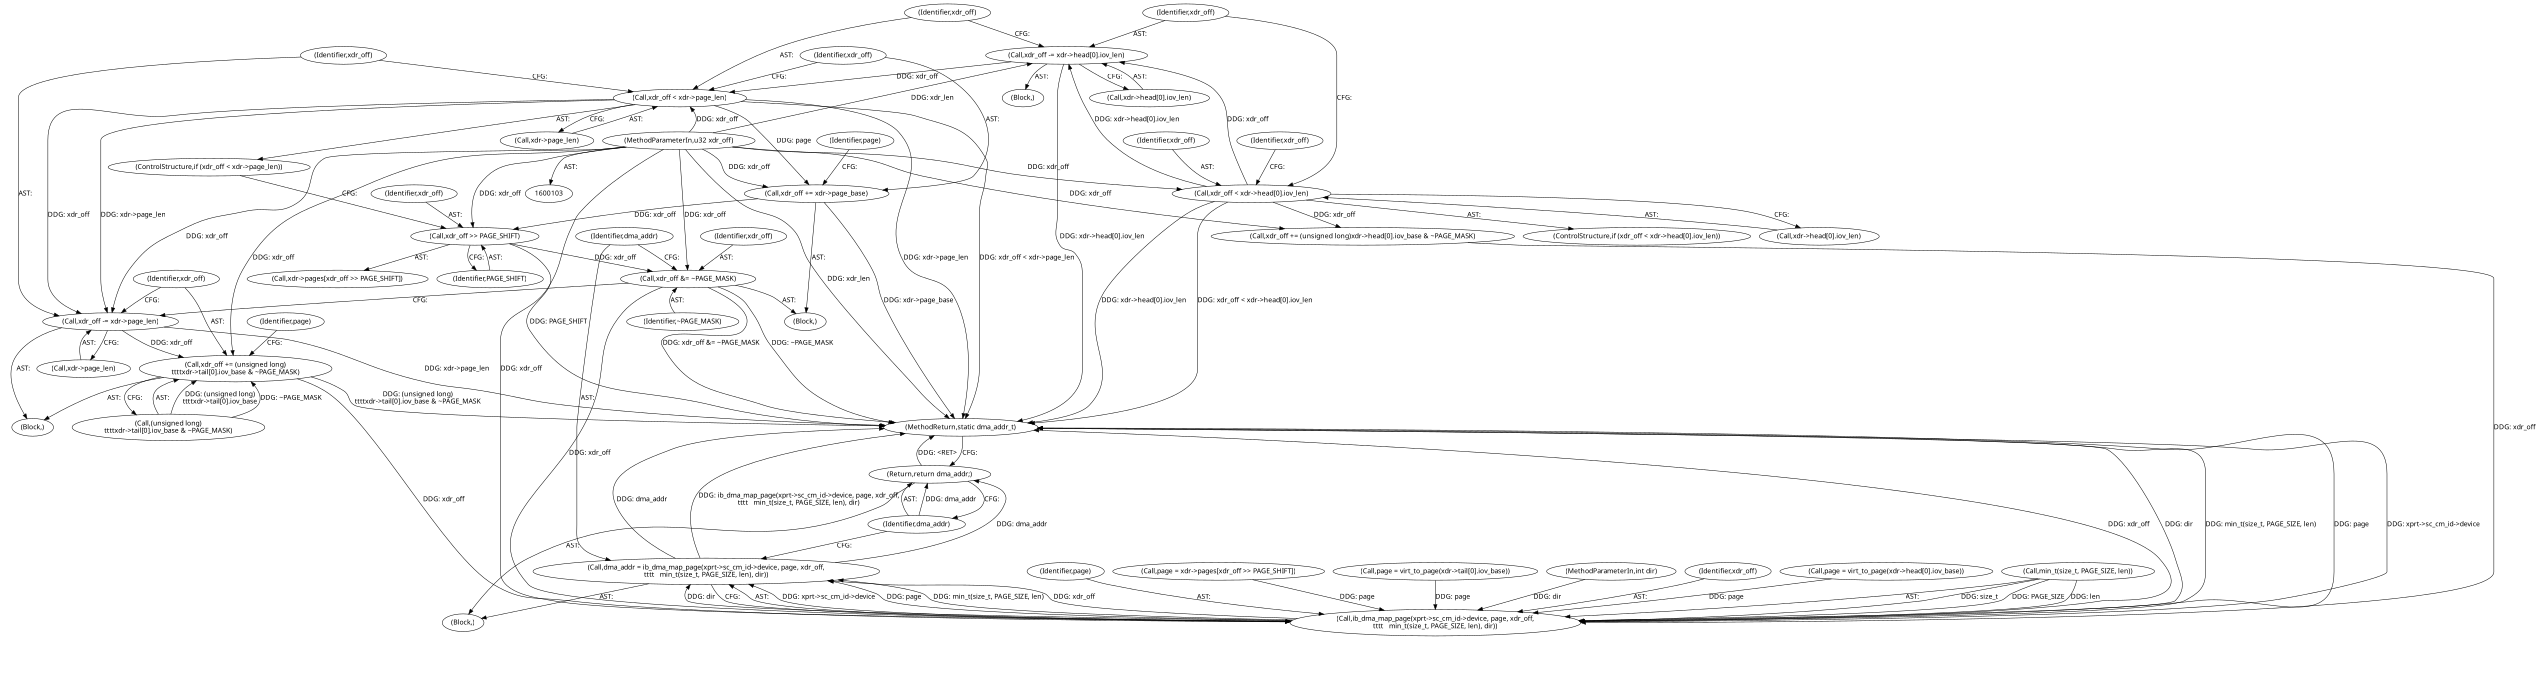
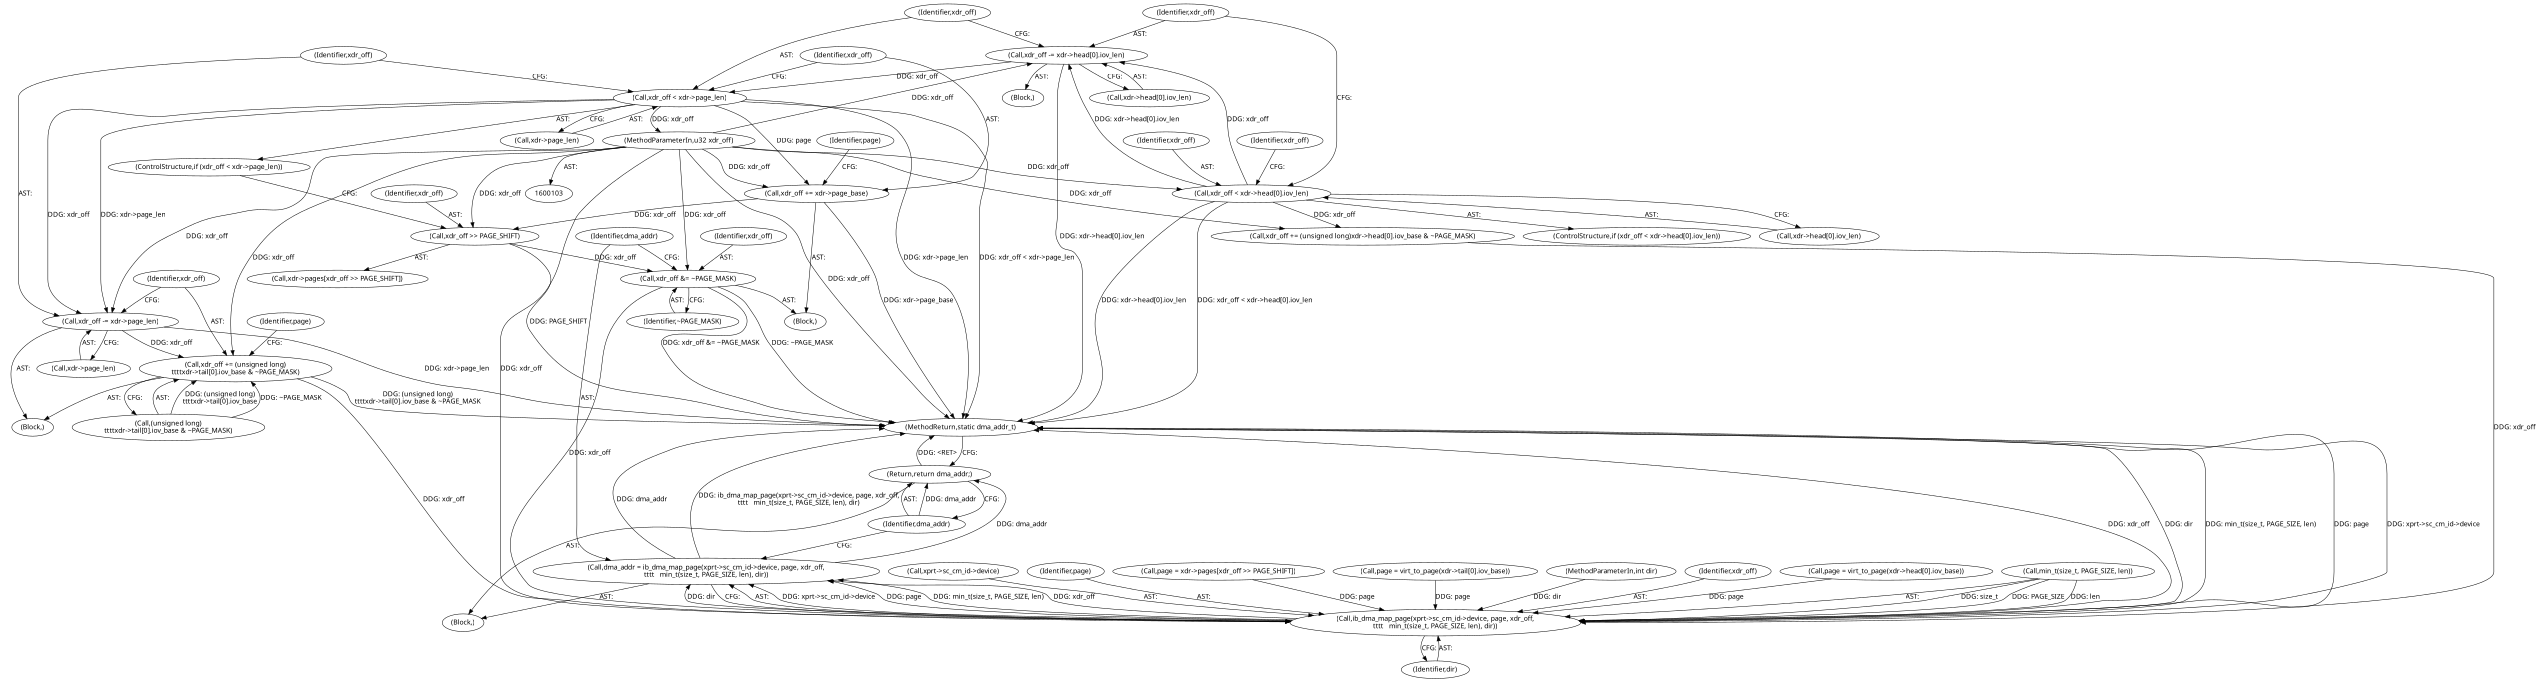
edge "(MethodParameterIn,u32 xdr_off)" -> "(Call,xdr_off -= xdr->head[0].iov_len)": label "DDG: xdr_len" -> "DDG: xdr_off"
edge "(MethodParameterIn,u32 xdr_off)" -> "(Call,xdr_off < xdr->page_len)": reversed
node "(Identifier,PAGE_SHIFT)": removed
edge "(MethodParameterIn,u32 xdr_off)" -> "(MethodReturn,static dma_addr_t)": label "DDG: xdr_len" -> "DDG: xdr_off"
edge "(Call,xdr_off &= ~PAGE_MASK)" -> "(Call,xdr_off -= xdr->page_len)": now "(Call,xdr_off &= ~PAGE_MASK)" -> "(Identifier,~PAGE_MASK)"
node "(Call,xprt->sc_cm_id->device)": added
node "(Identifier,dir)": added
